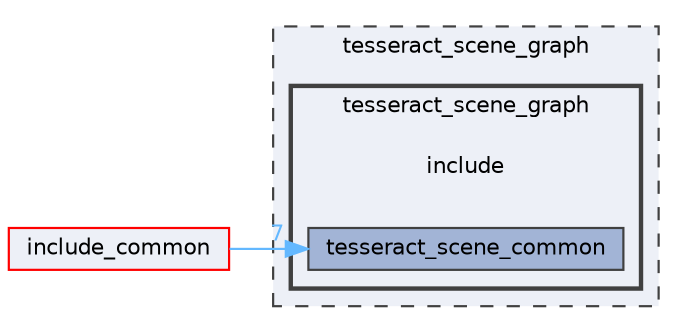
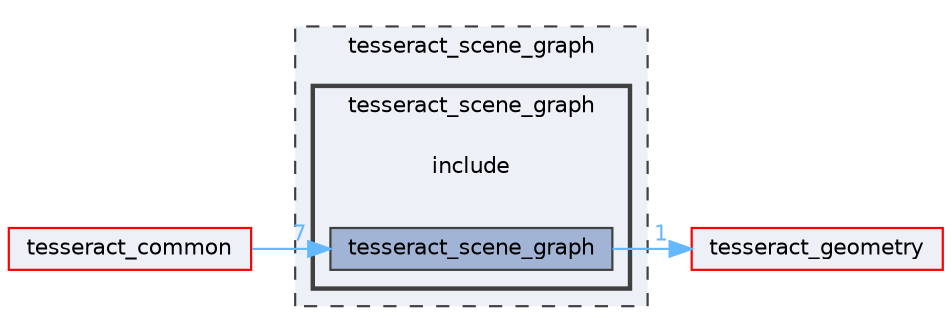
node "include_common": label "include_common" -> "tesseract_common"
node "tesseract_scene_common": label "tesseract_scene_common" -> "tesseract_scene_graph"
node "tesseract_geometry": added
